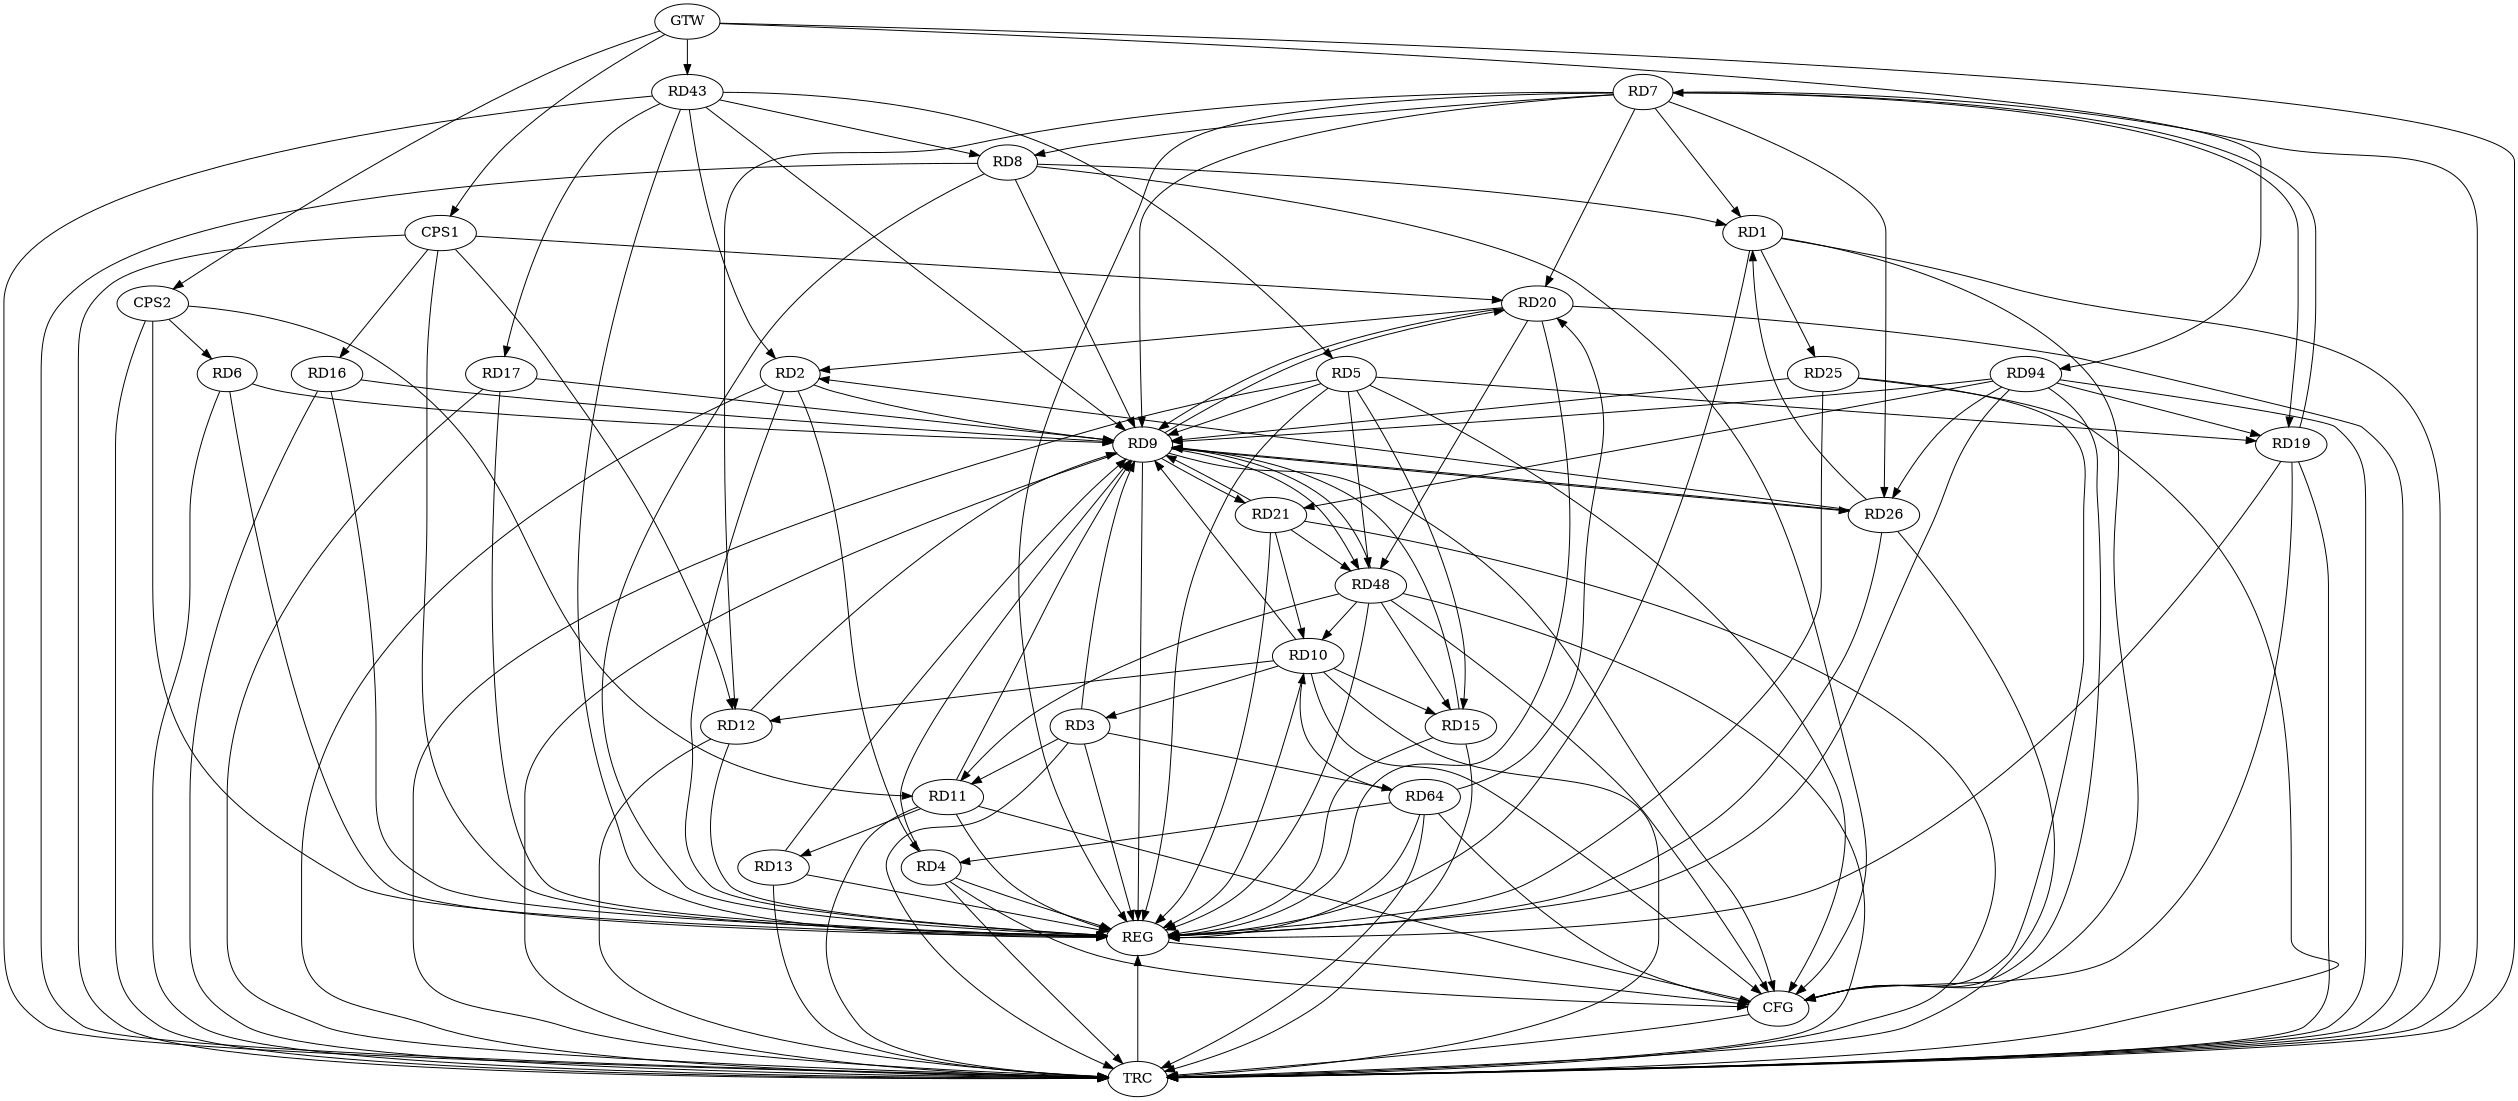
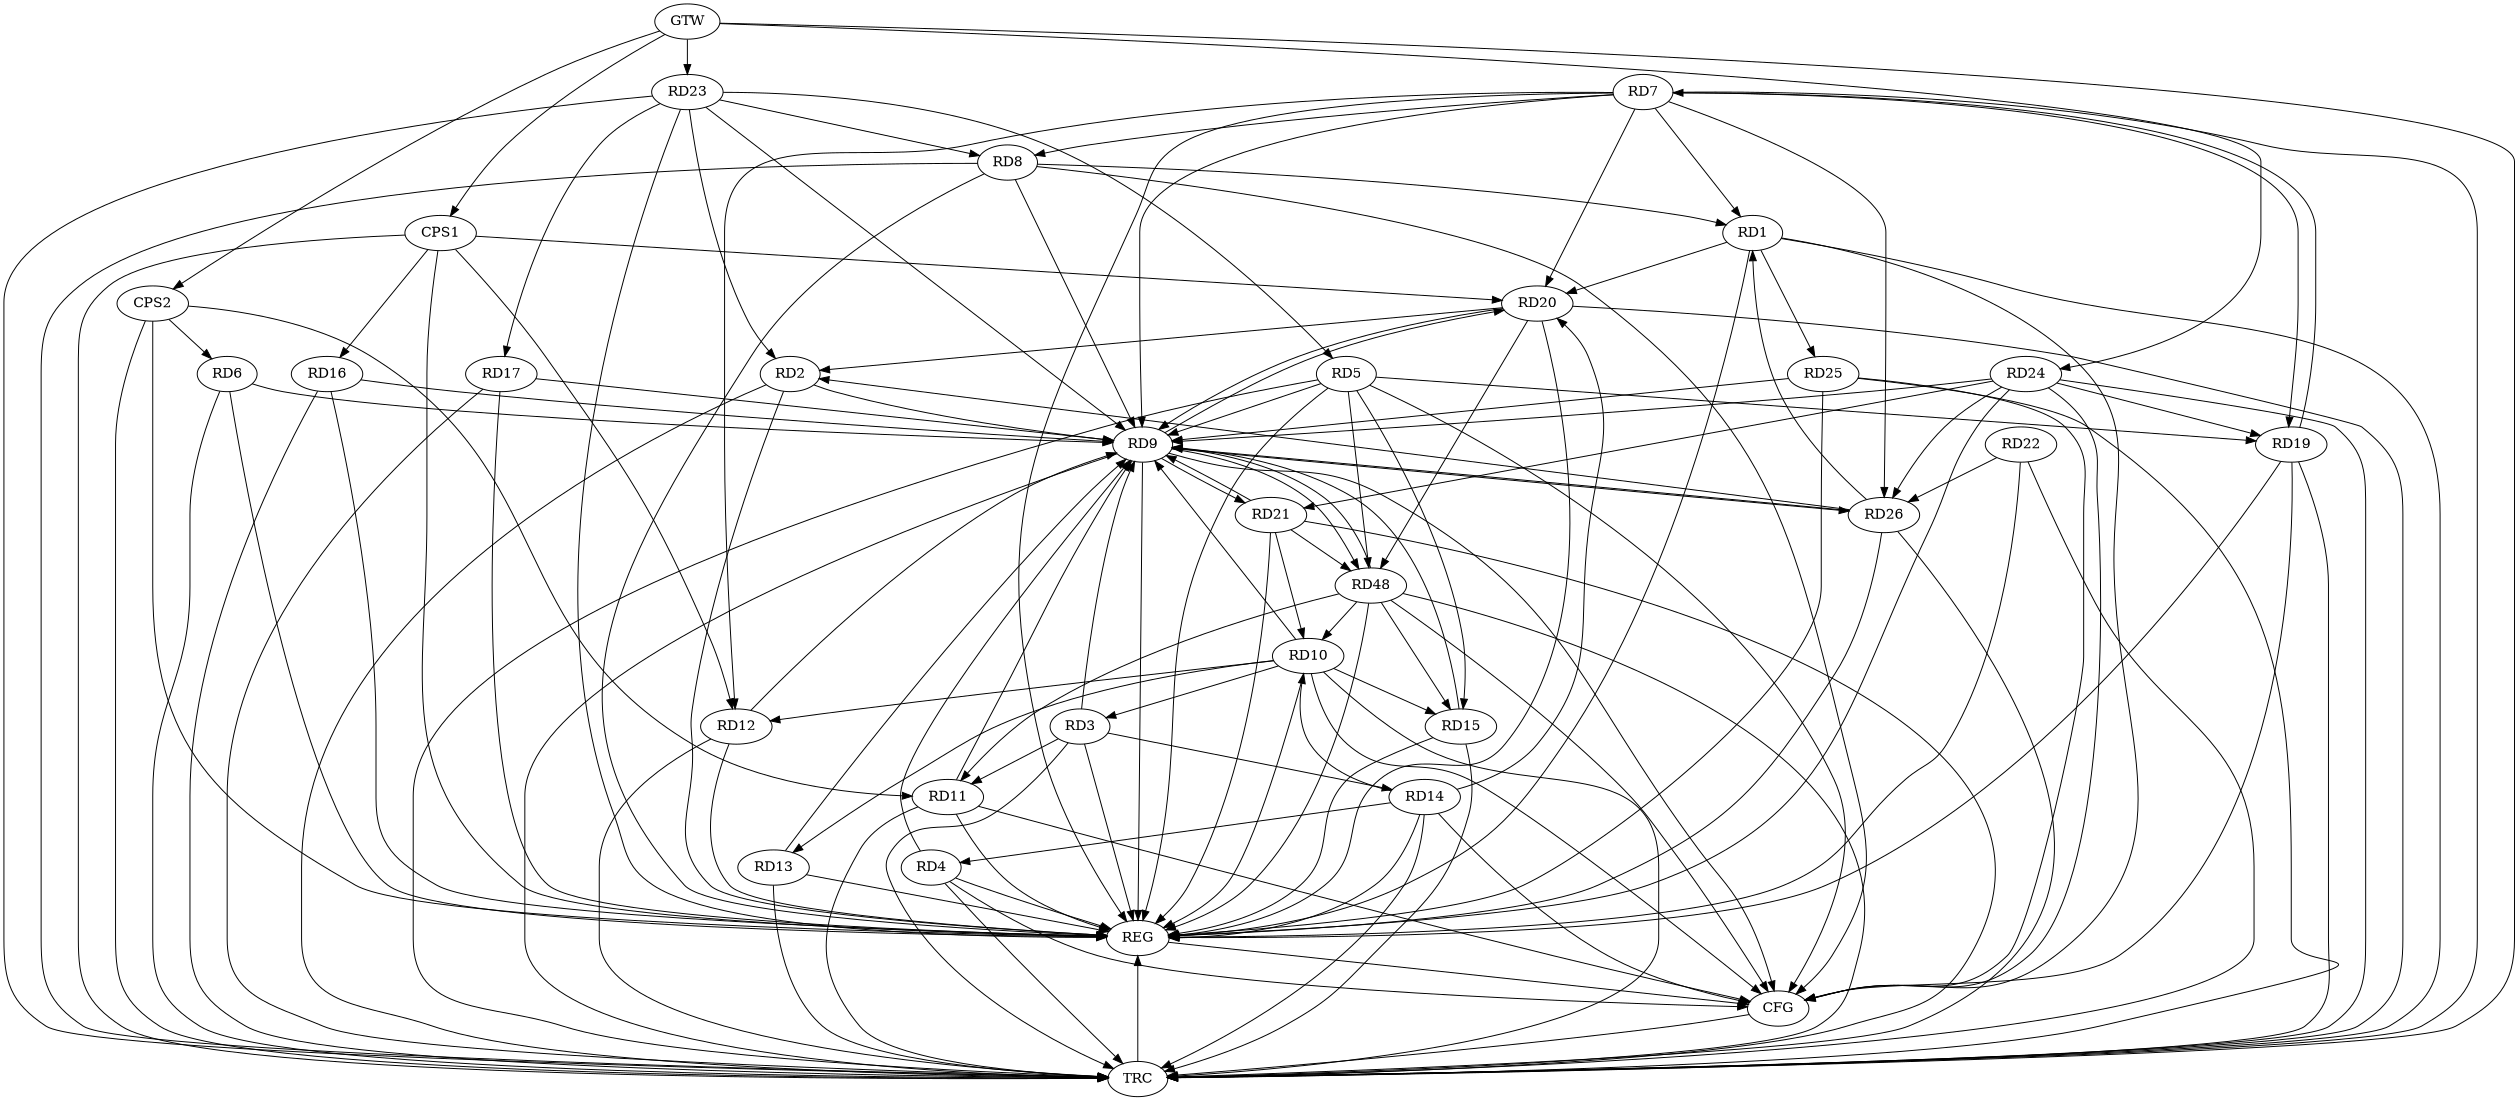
node "RD43": label "RD43" -> "RD23"
edge "RD1" -> "RD20": added
node "RD94": label "RD94" -> "RD24"
node "RD22": added
edge "RD2" -> "RD4": removed
node "RD64": label "RD64" -> "RD14"
edge "RD11" -> "RD13": now "RD10" -> "RD13"
